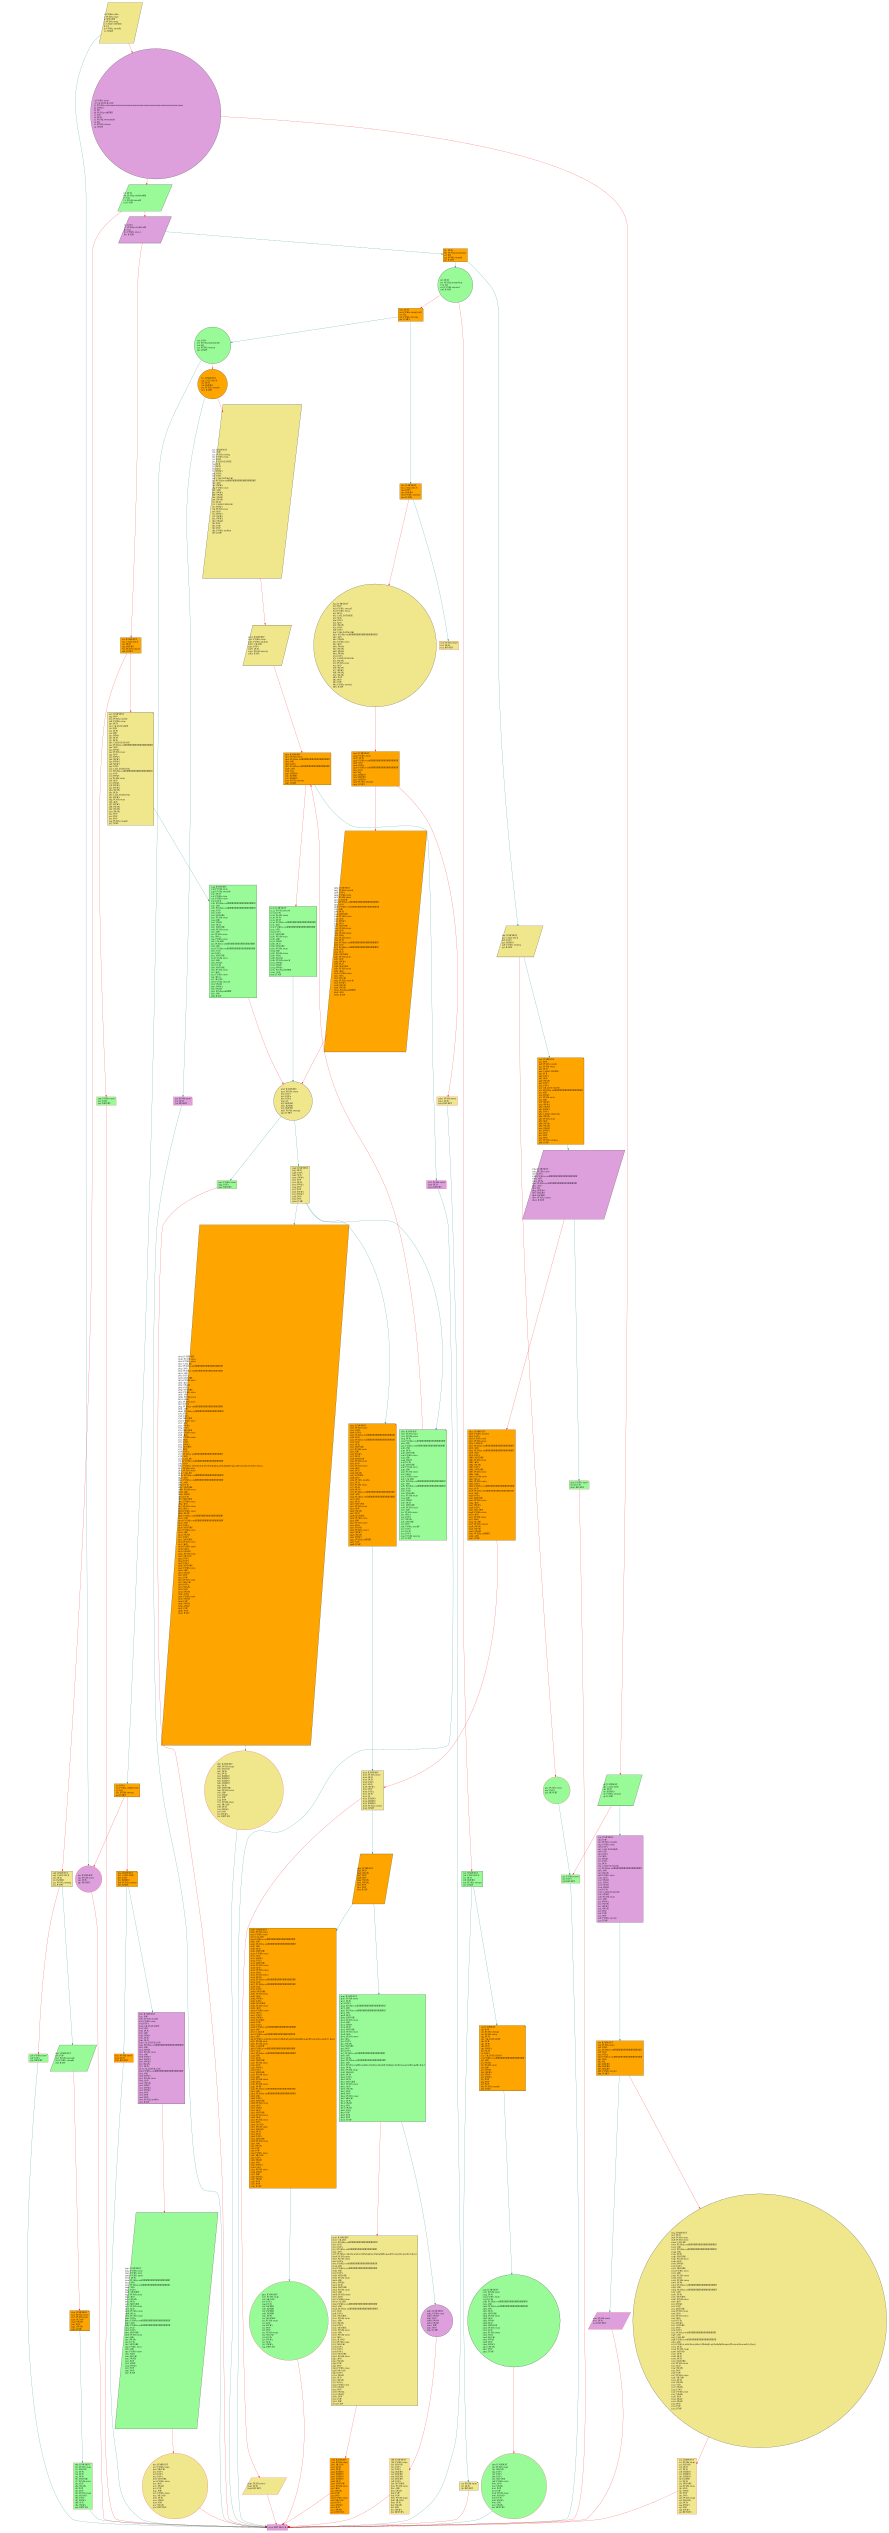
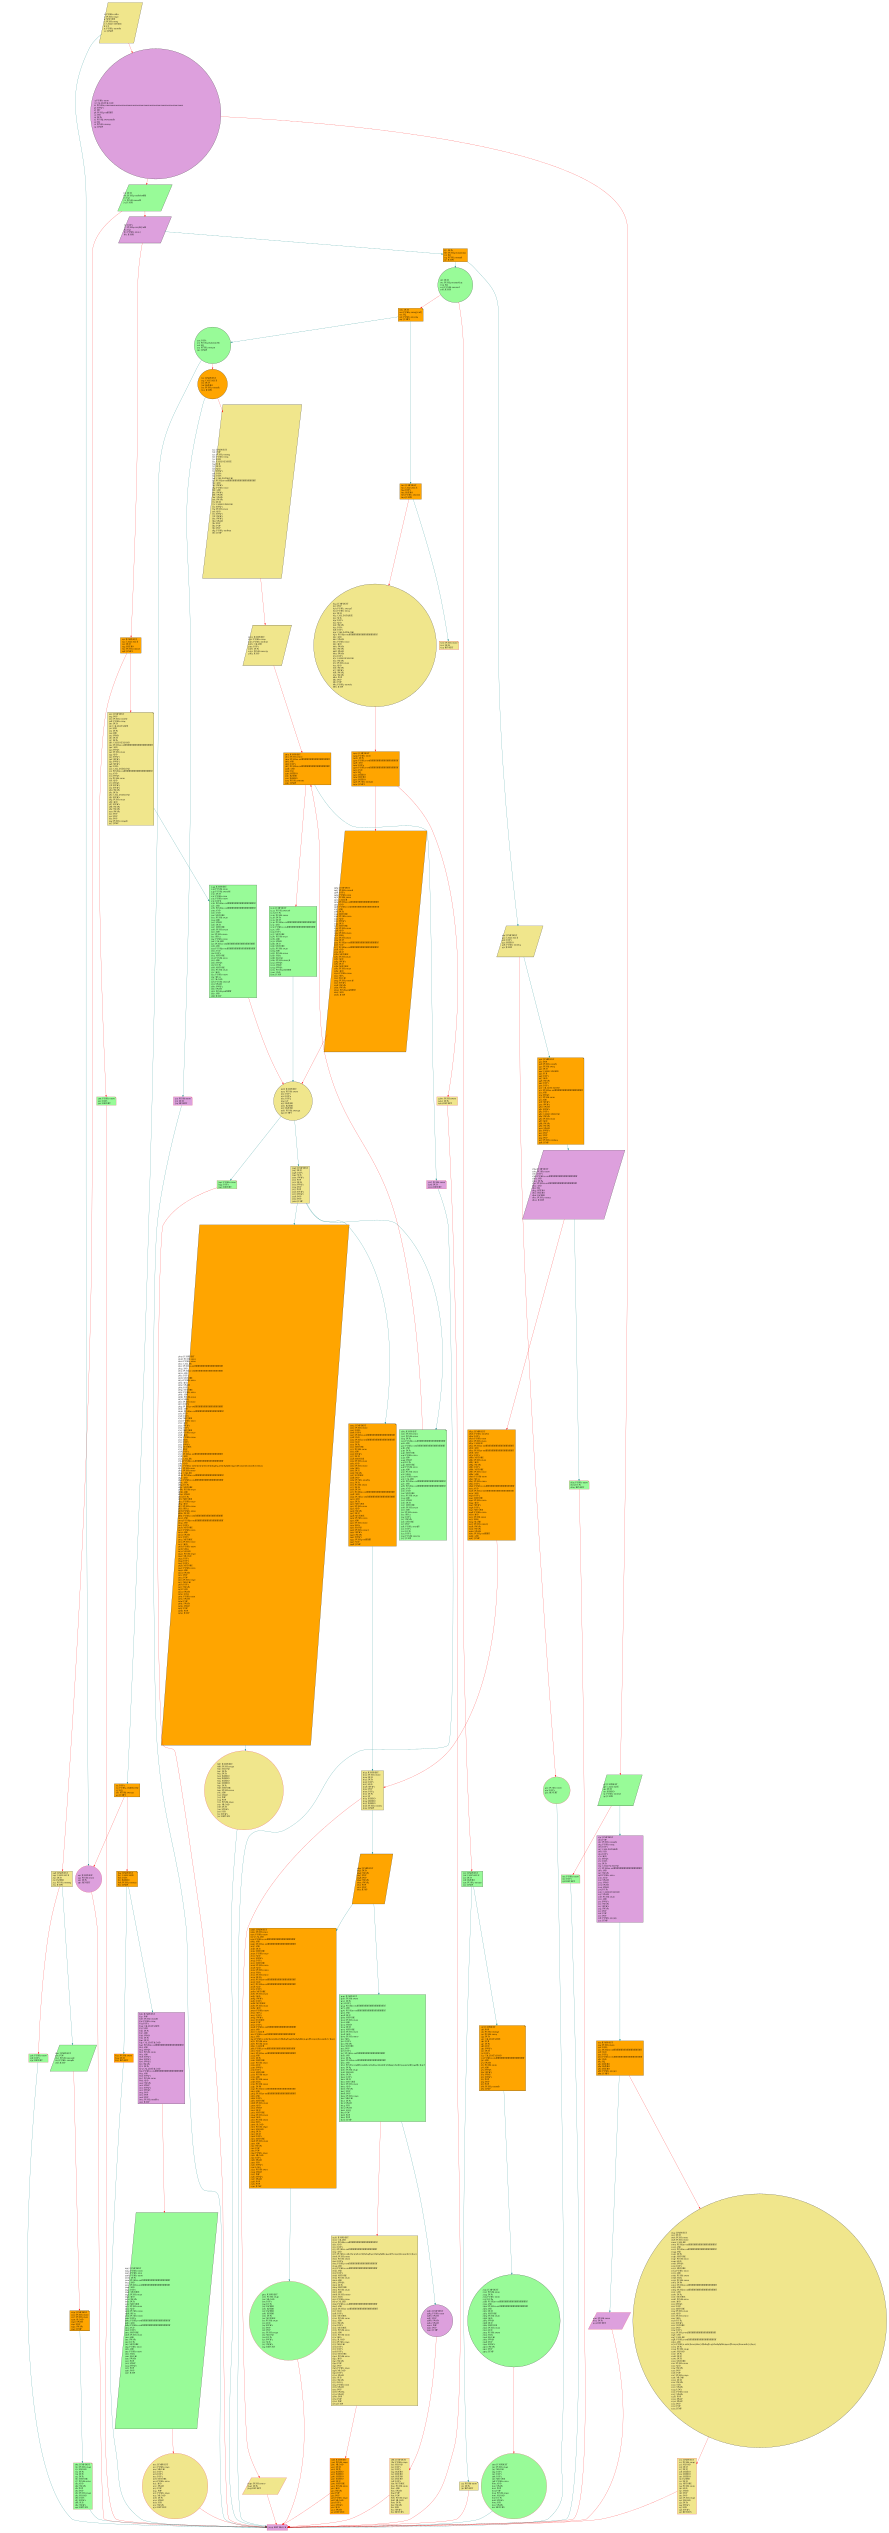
edge "432: PUSH1 0x00 434: DUP1 435: REVERT" -> "155: PUSH1 0x00 157: DUP1 158: REVERT": now "432: PUSH1 0x00 434: DUP1 435: REVERT" -> "3654: EXIT BLOCK"
edge "2460: PUSH1 0x00 2462: DUP1 2463: REVERT" -> "3654: EXIT BLOCK": color teal -> red
